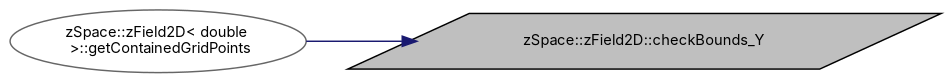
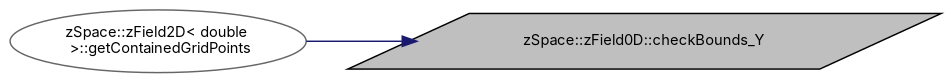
node "zSpace::zField2D::checkBounds_Y": label "zSpace::zField2D::checkBounds_Y" -> "zSpace::zField0D::checkBounds_Y"
